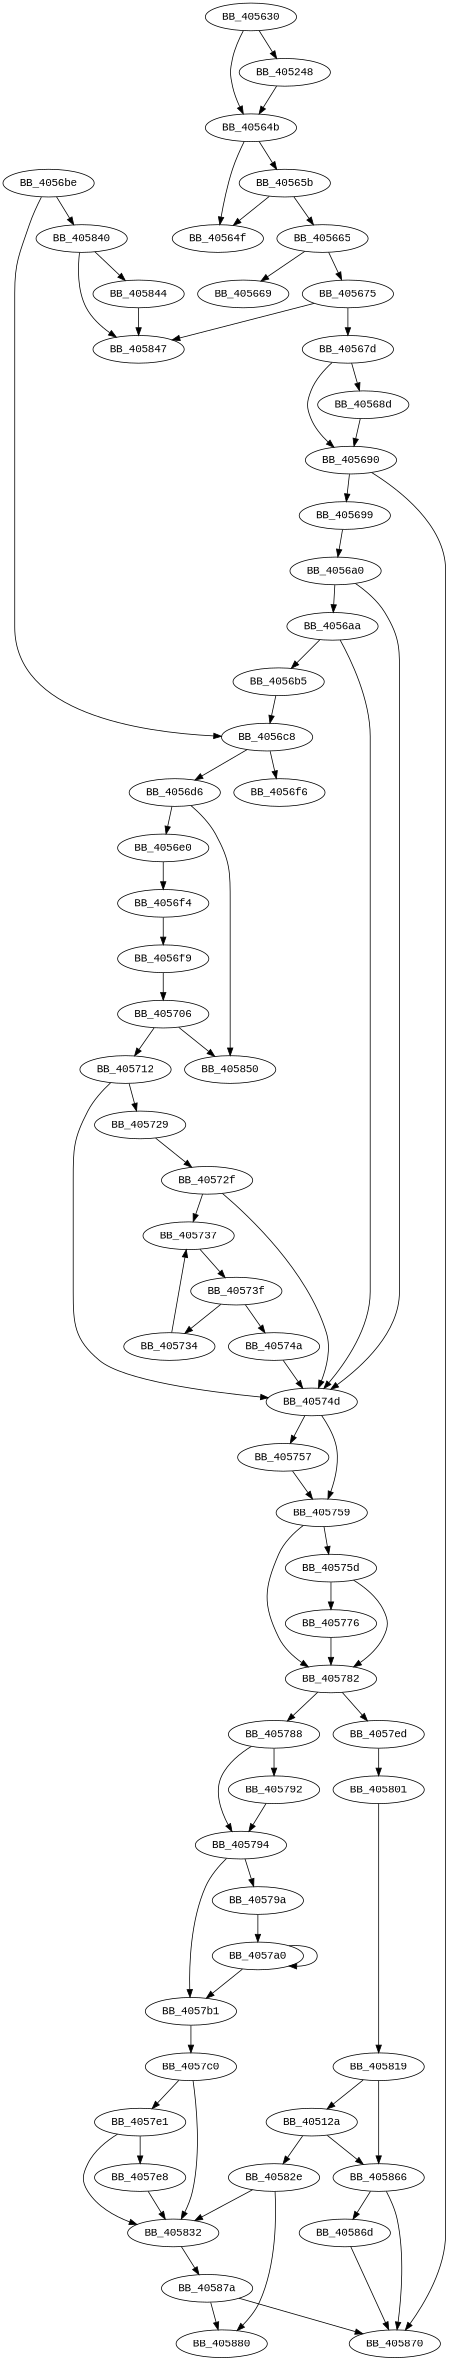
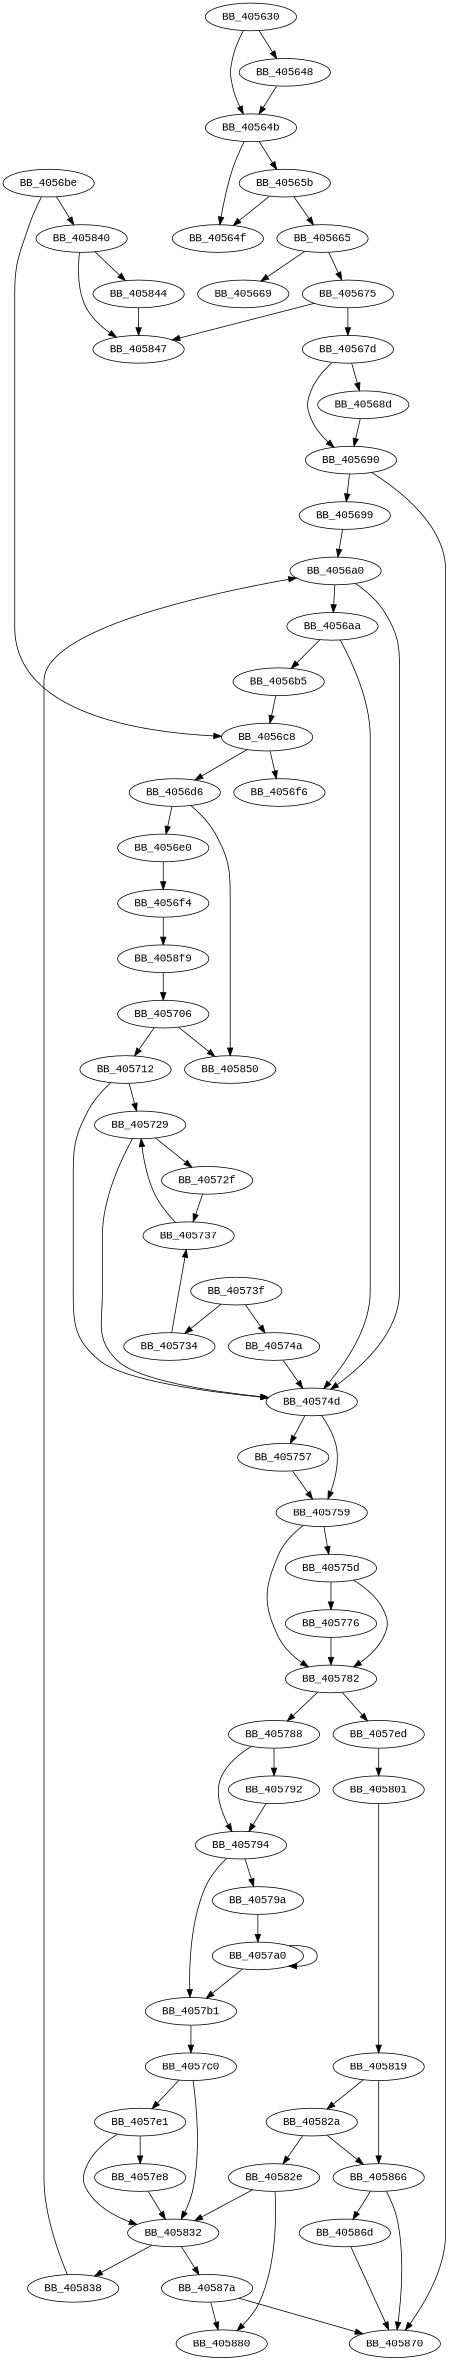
node "BB_405248": label "BB_405248" -> "BB_405648"
node "BB_4056f9": label "BB_4056f9" -> "BB_4058f9"
edge "BB_405737" -> "BB_40573f": now "BB_405737" -> "BB_405729"
edge "BB_40572f" -> "BB_40574d": now "BB_405729" -> "BB_40574d"
node "BB_40512a": label "BB_40512a" -> "BB_40582a"
node "BB_405838": added
